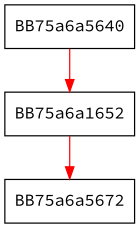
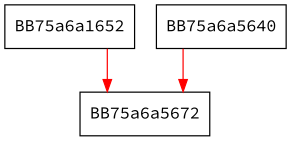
edge "BB75a6a5640" -> "BB75a6a1652": now "BB75a6a5640" -> "BB75a6a5672"
